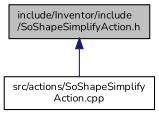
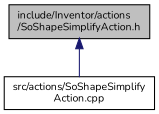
node "include/Inventor/include /SoShapeSimplifyAction.h": label "include/Inventor/include /SoShapeSimplifyAction.h" -> "include/Inventor/actions /SoShapeSimplifyAction.h"
